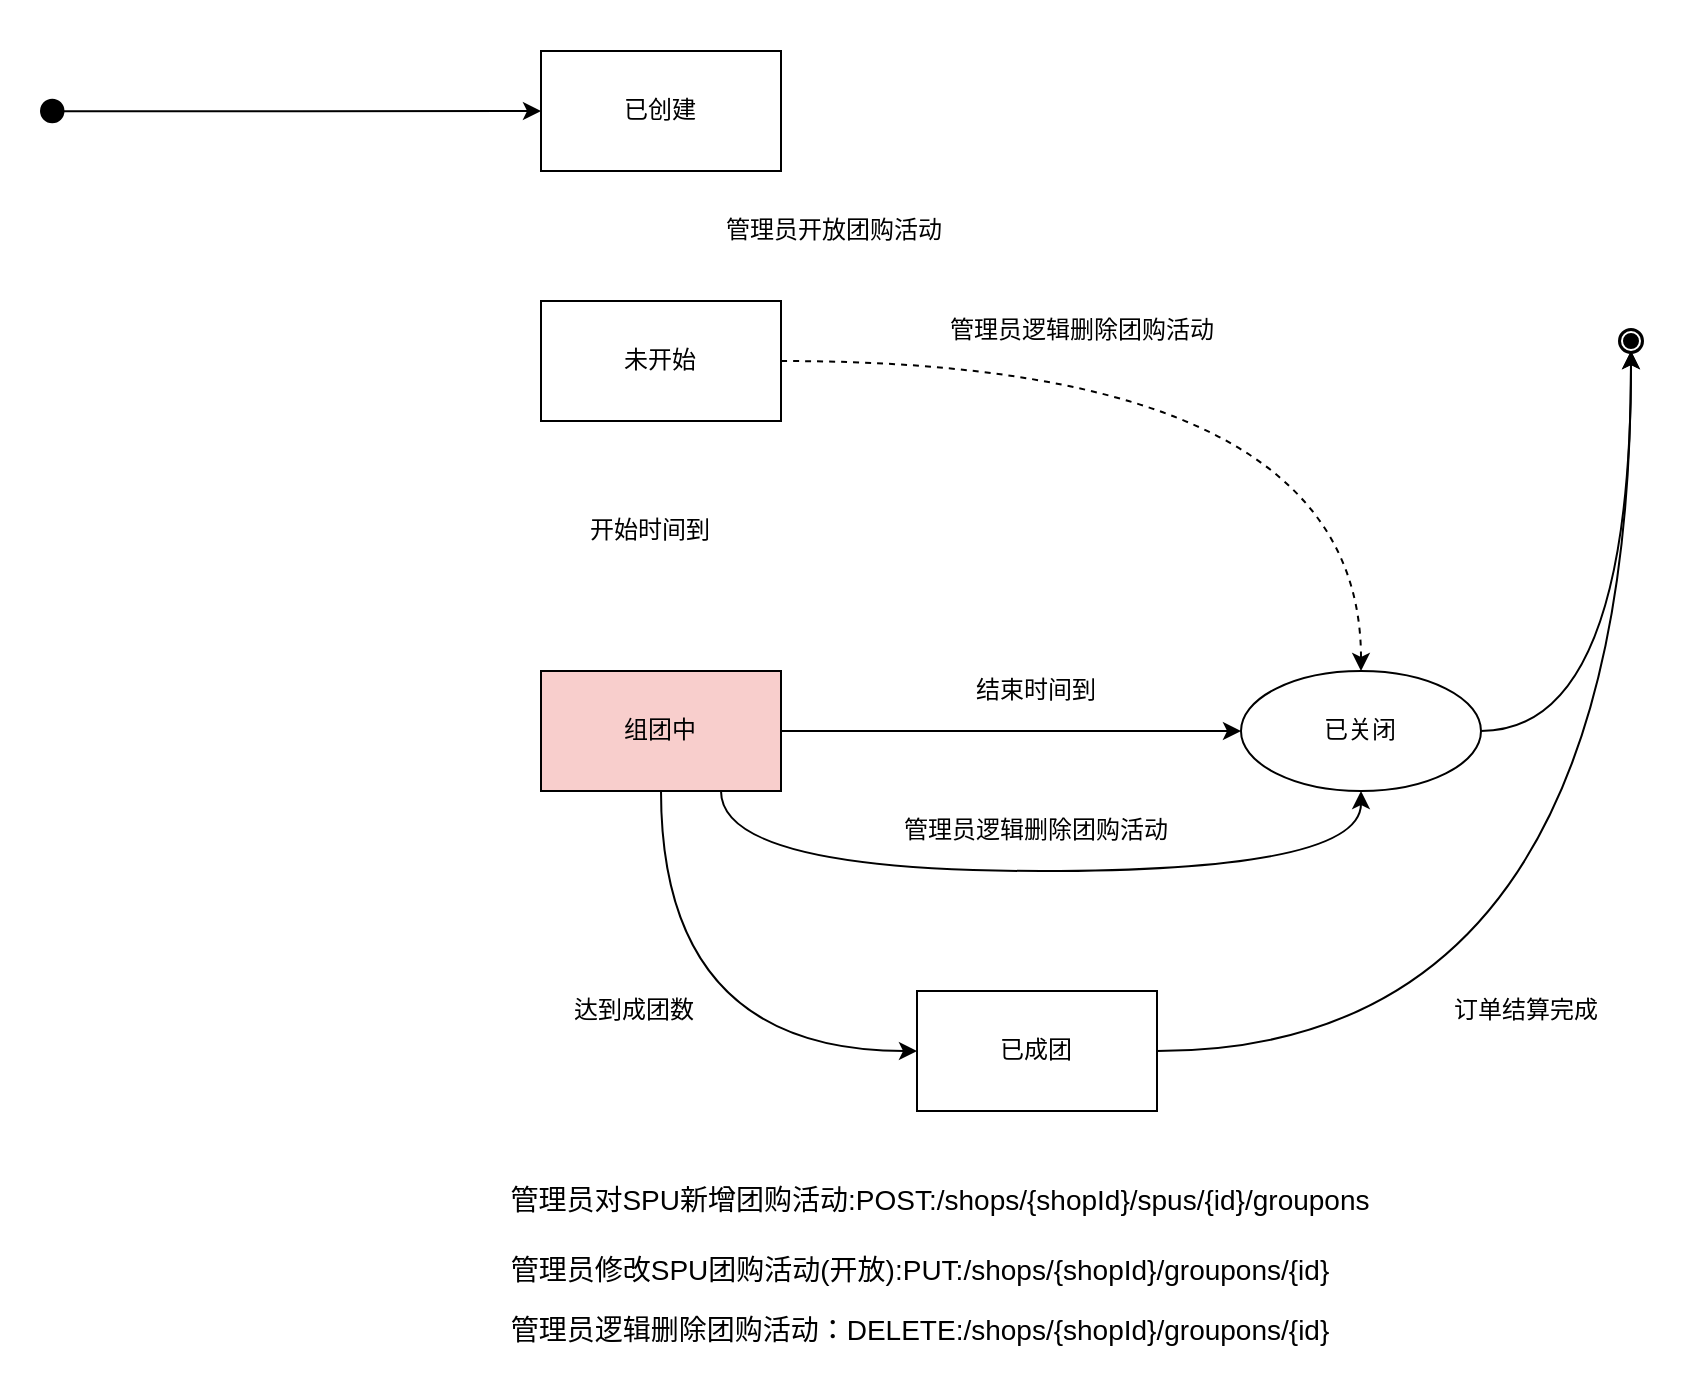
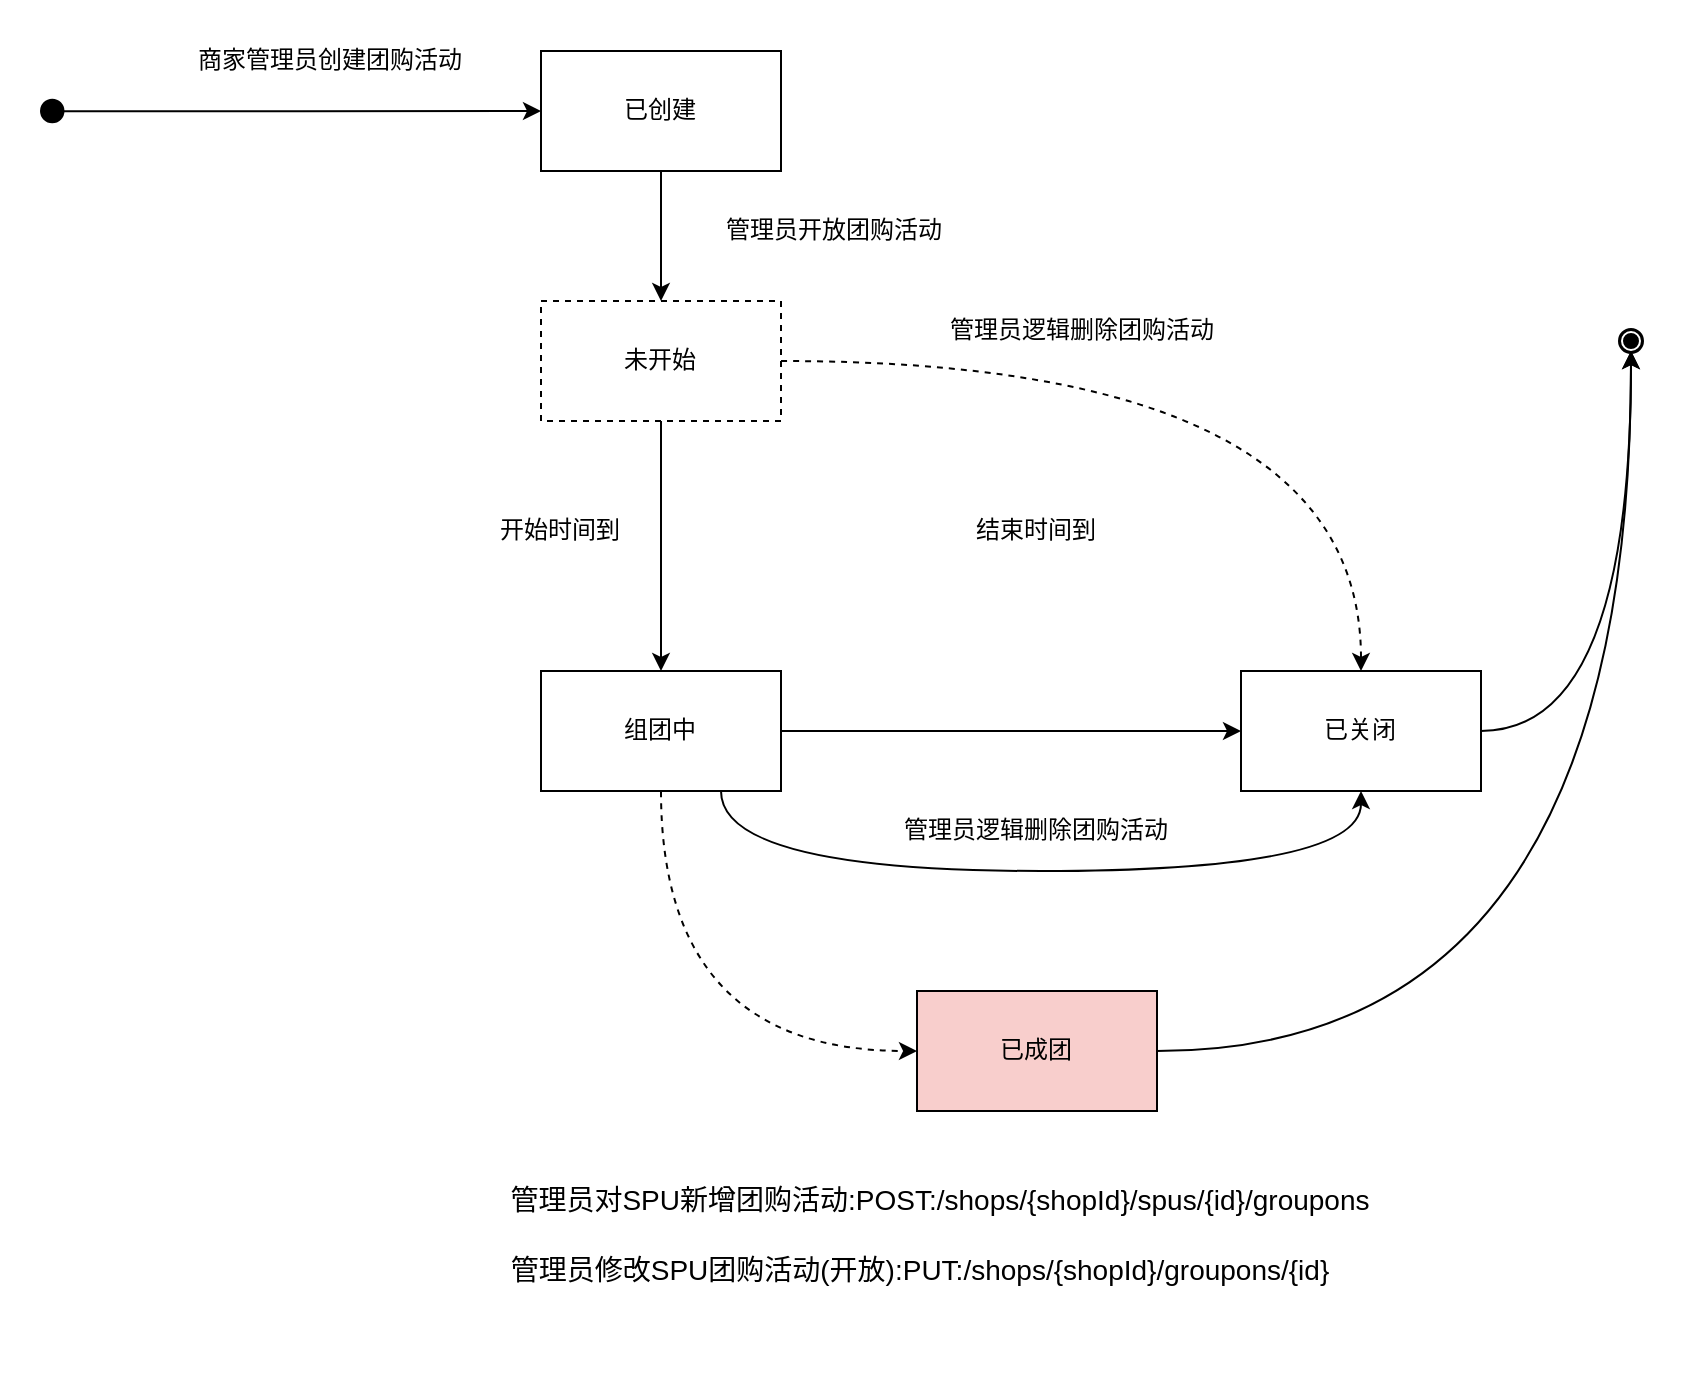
node "商家管理员创建团购活动": added
edge "已创建" -> "未开始": added
node "未开始": style solid -> dashed
node "开始时间到": moved (651, 531) -> (561, 531)
edge "未开始" -> "组团中": added
node "结束时间到": moved (1037, 691) -> (1037, 531)
node "组团中": fillcolor #f8cecc -> #ffffff
node "已关闭": shape ellipse -> rectangle
edge "组团中" -> "已成团": style solid -> dashed
node "达到成团数": removed
node "订单结算完成": removed
node "已成团": fillcolor #ffffff -> #f8cecc
node "管理员逻辑删除团购活动：DELETE:/shops/{shopId}/groupons/{id}": removed
